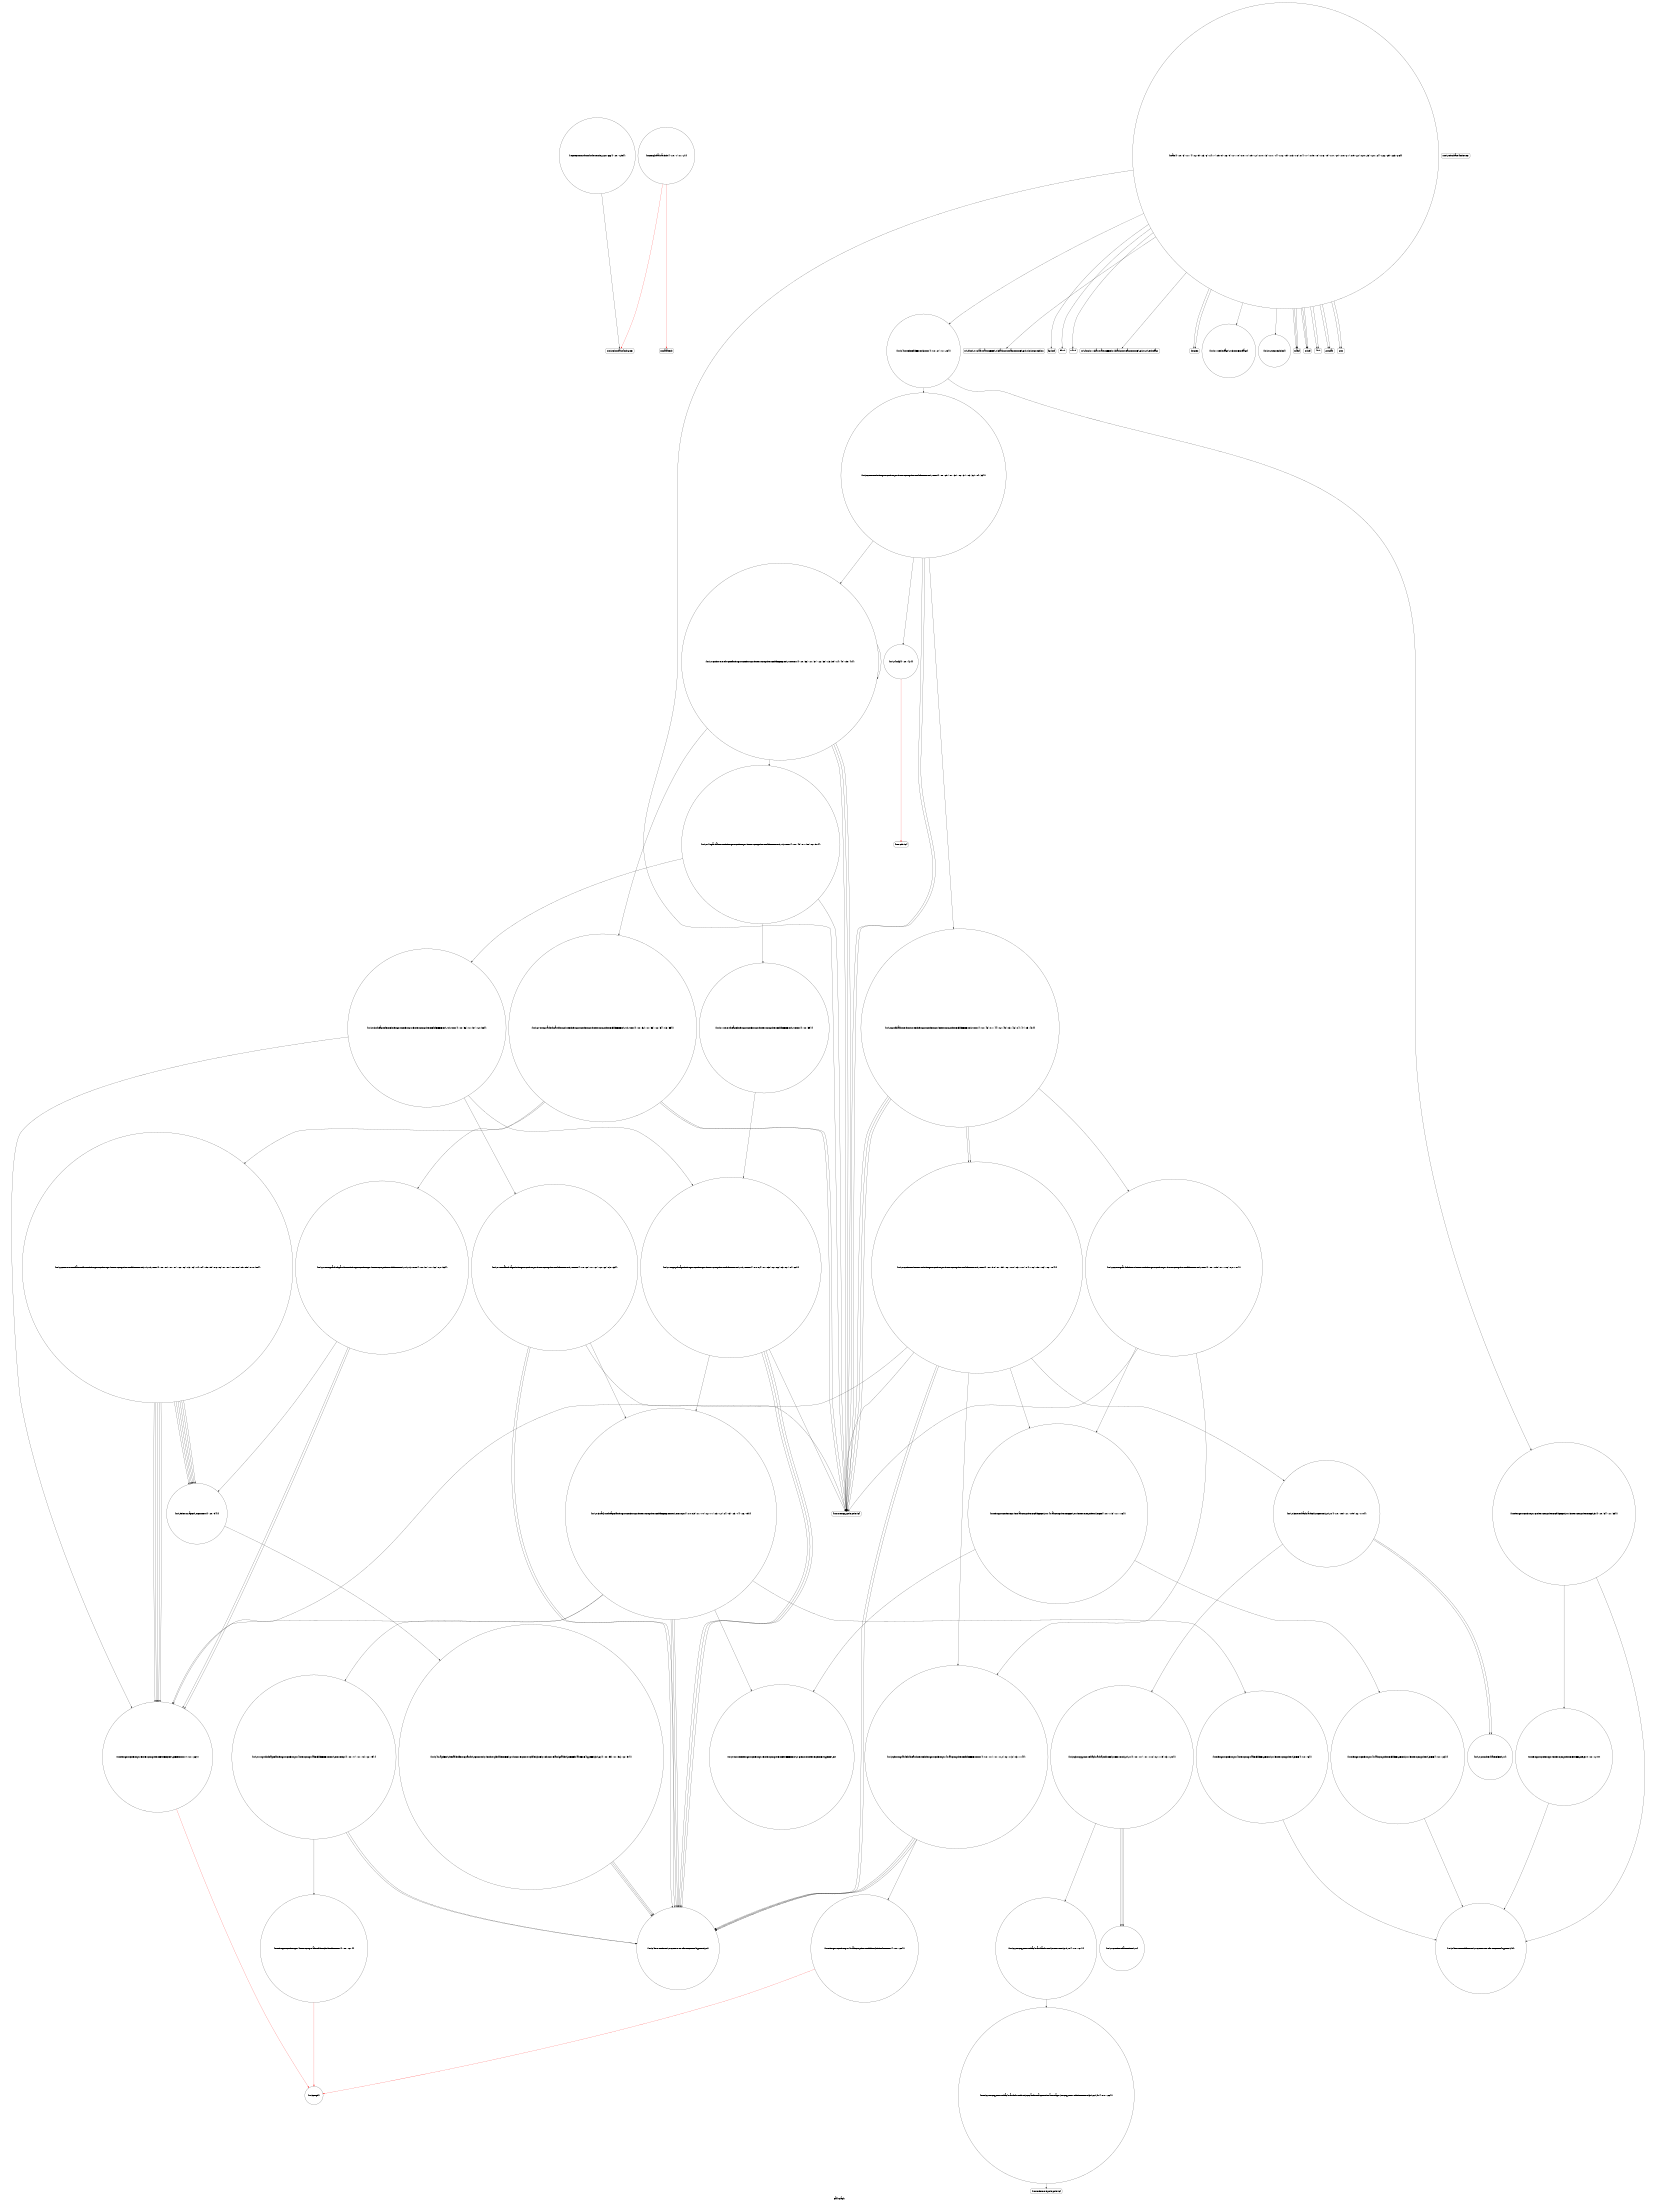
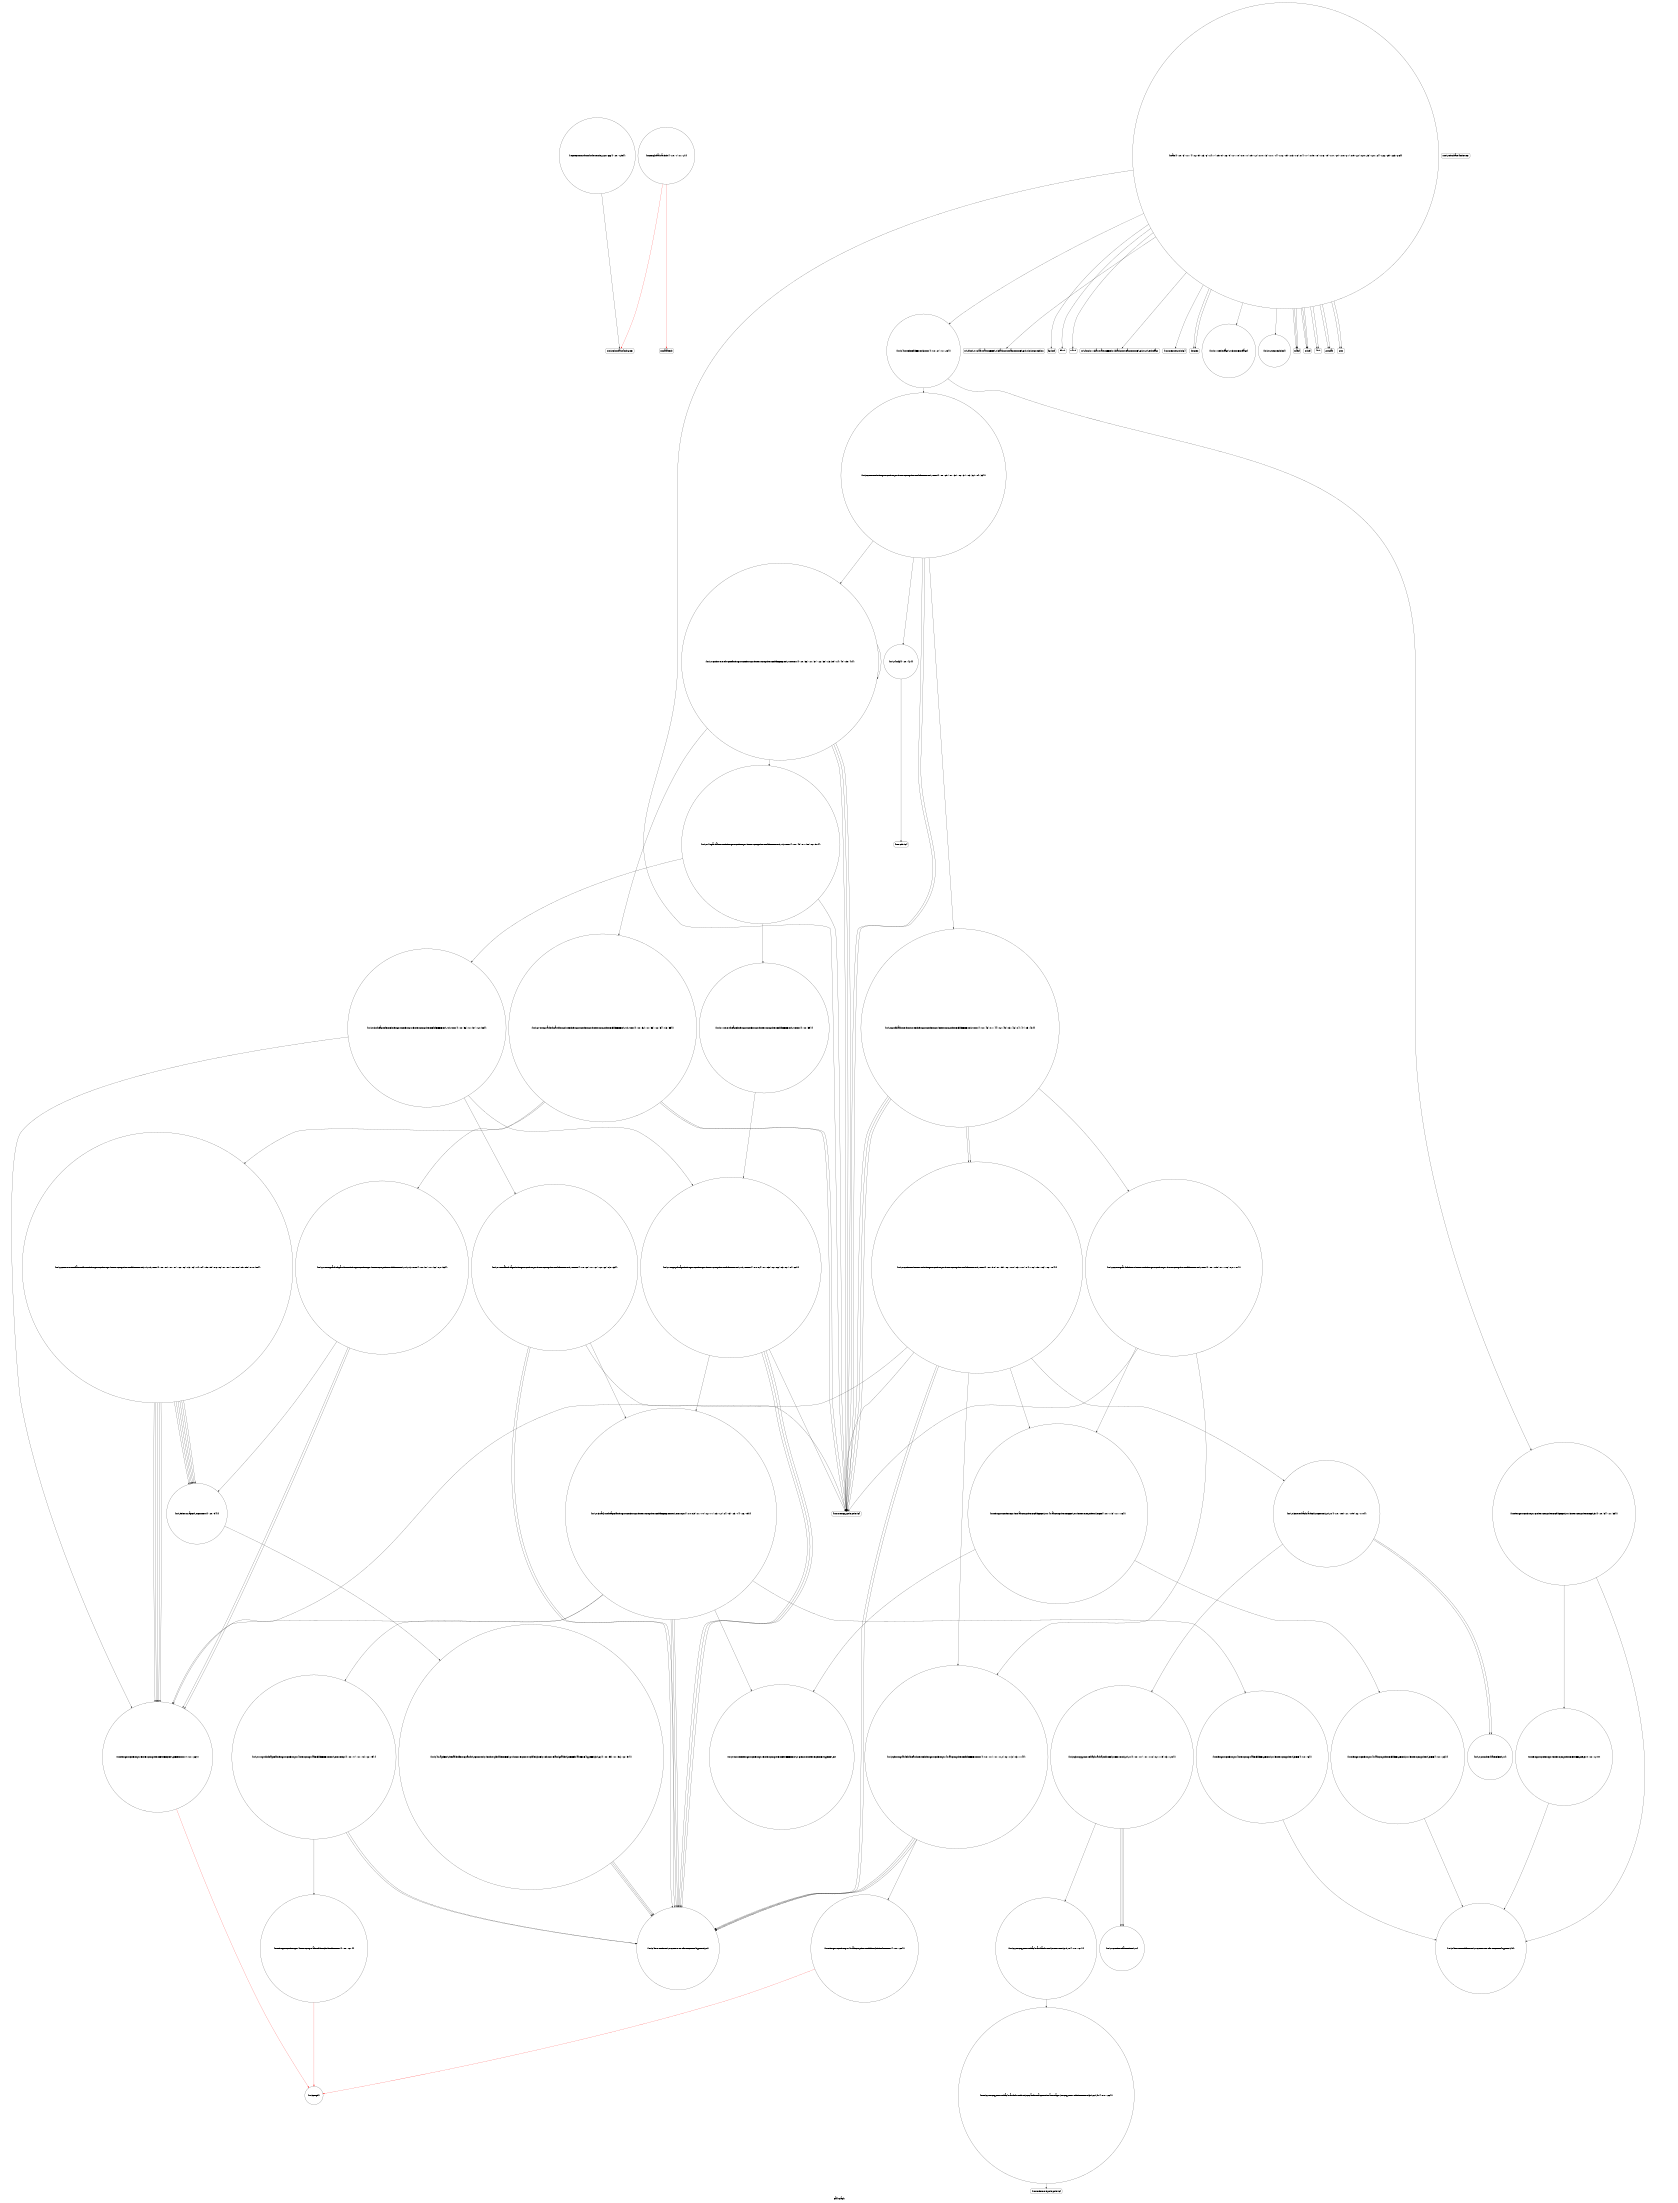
node "llvm.memset.p0i8.i64": added
edge "{_ZSt4__lgl|{<s0>42}}" -> "llvm.ctlz.i64": color red -> black
